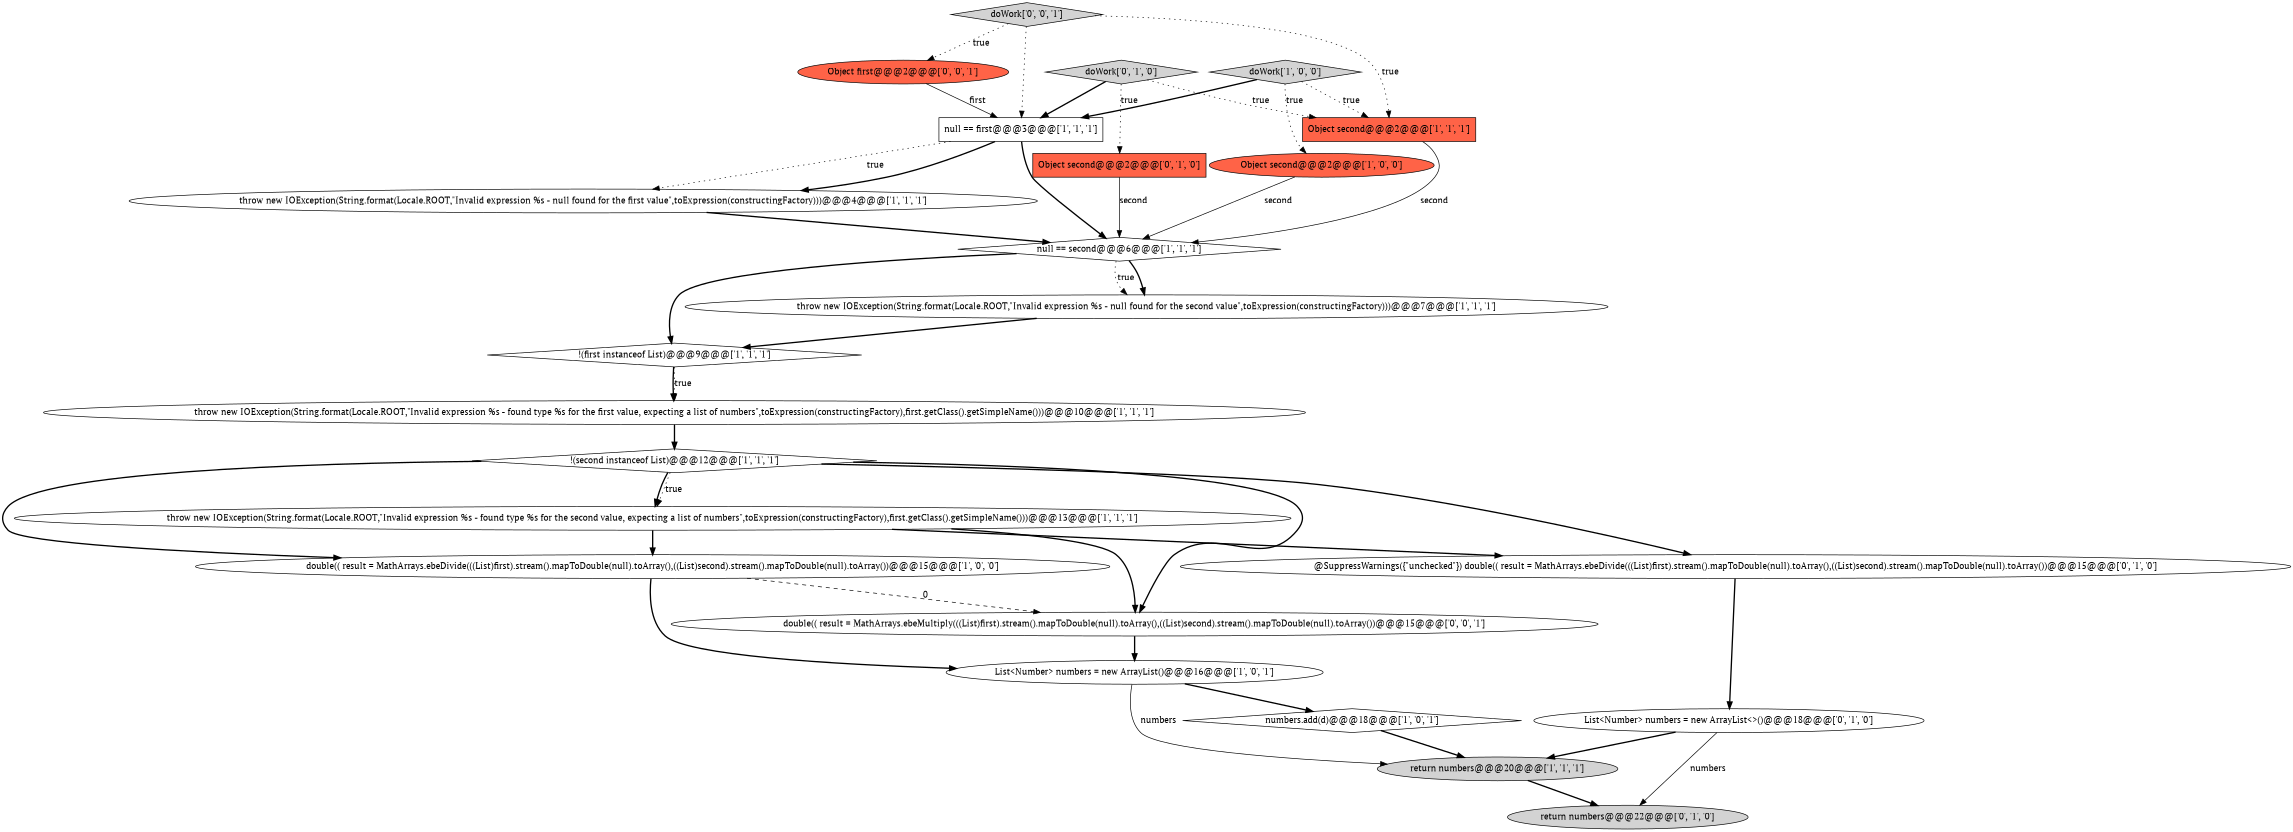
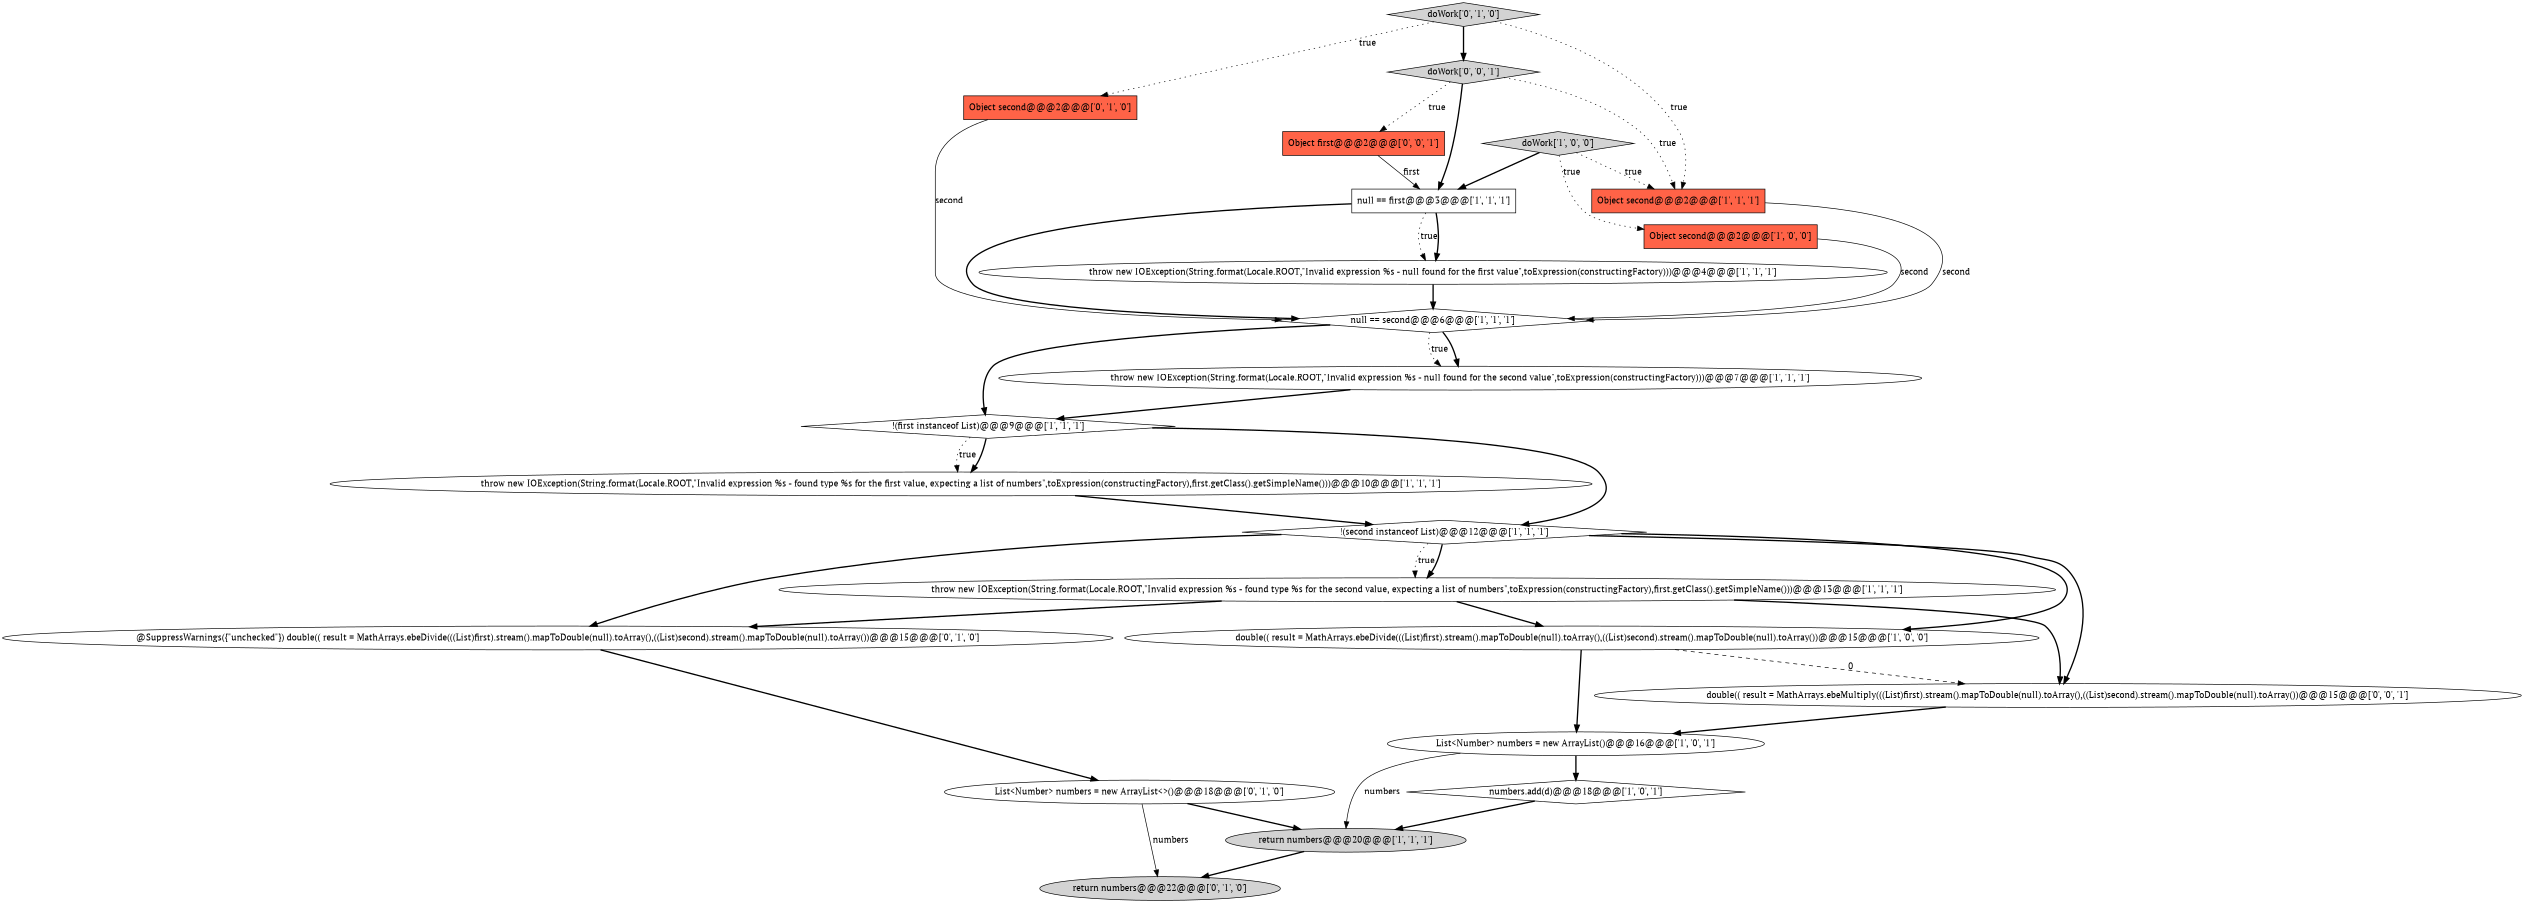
edge "doWork['0', '0', '1']" -> "null == first@@@3@@@['1', '1', '1']": style dotted -> bold
node "Object first@@@2@@@['0', '0', '1']": shape ellipse -> box
edge "doWork['0', '1', '0']" -> "null == first@@@3@@@['1', '1', '1']": now "doWork['0', '1', '0']" -> "doWork['0', '0', '1']"
node "Object second@@@2@@@['1', '0', '0']": shape ellipse -> box
edge "!(first instanceof List)@@@9@@@['1', '1', '1']" -> "!(second instanceof List)@@@12@@@['1', '1', '1']": added
